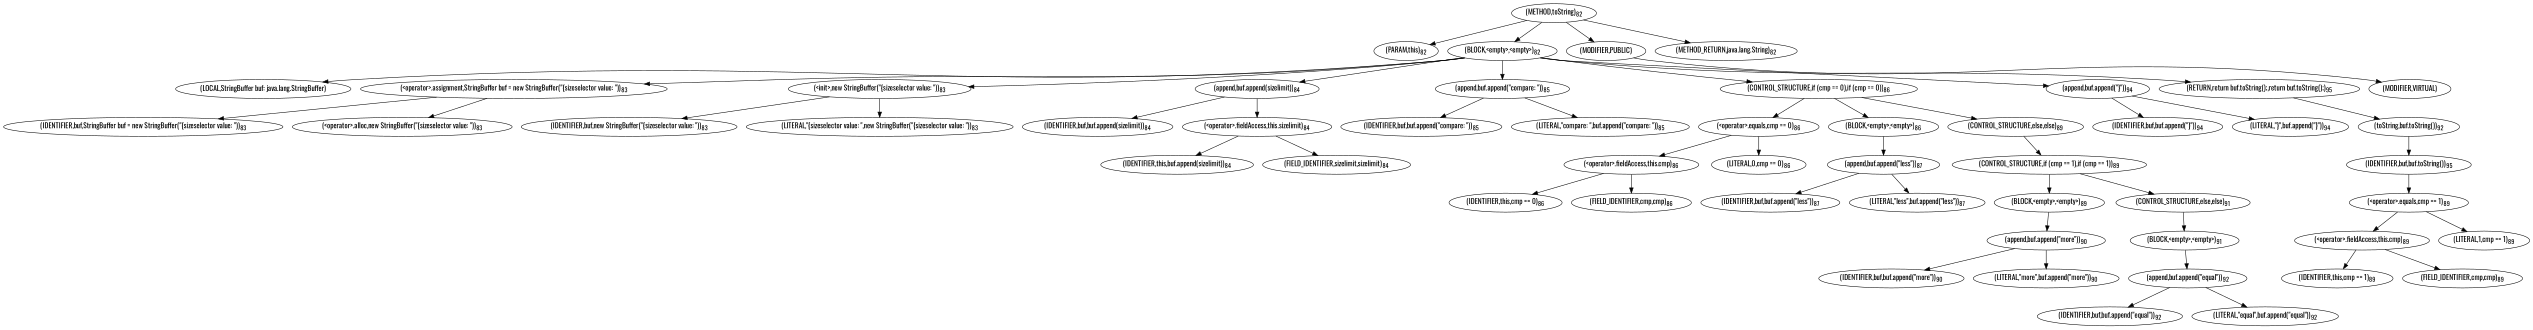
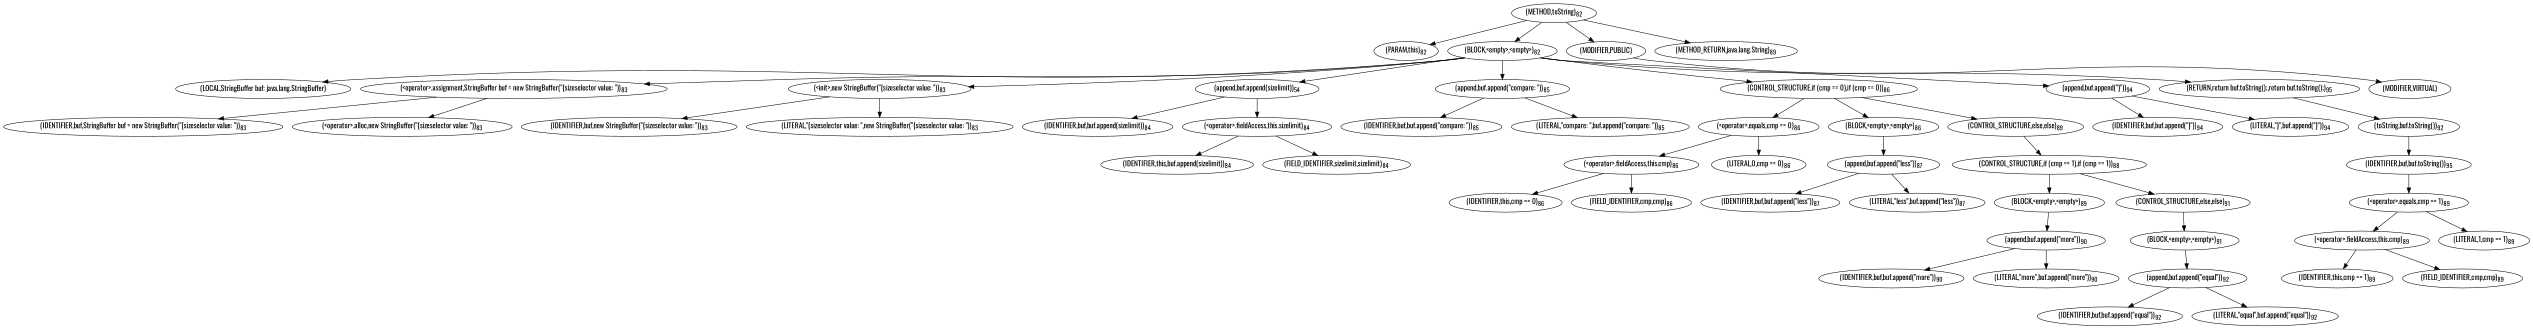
node "(METHOD_RETURN,java.lang.String)": text "82" -> "89"
node "(append,buf.append(sizelimit))": text "84" -> "54"
node "(CONTROL_STRUCTURE,if (cmp == 1),if (cmp == 1))": text "89" -> "88"
